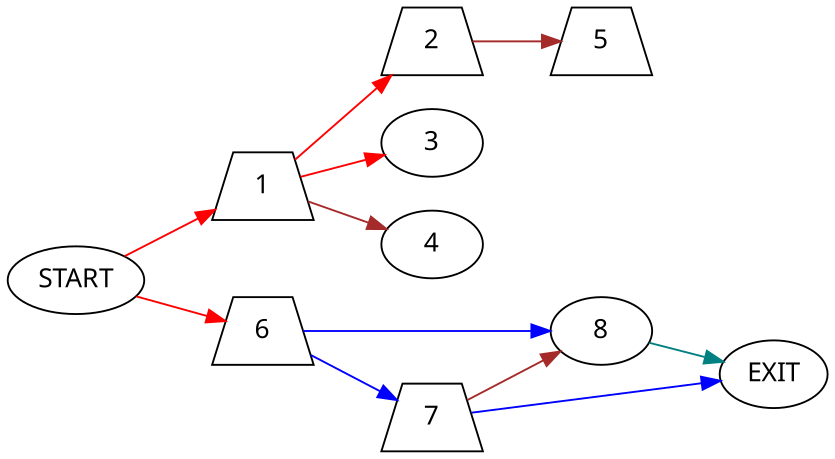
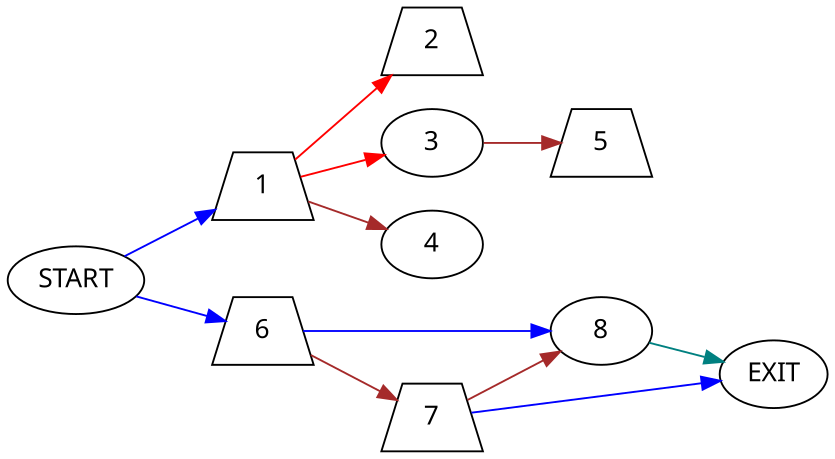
edge "2" -> "5": now "3" -> "5"
edge "START" -> "1": color red -> blue
edge "START" -> "6": color red -> blue
edge "6" -> "7": color blue -> brown
